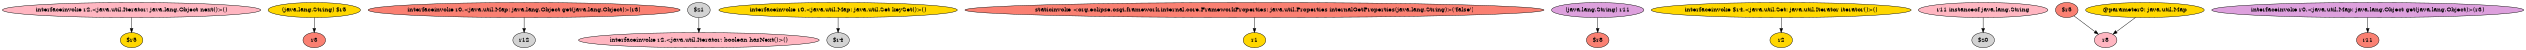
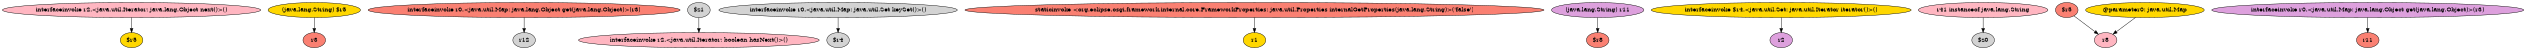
node "interfaceinvoke r0.<java.util.Map: java.util.Set keySet()>()": fillcolor gold -> lightgrey
node "r11 instanceof java.lang.String": label "r11 instanceof java.lang.String" -> "r41 instanceof java.lang.String"
node "r2": fillcolor gold -> plum
